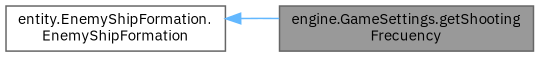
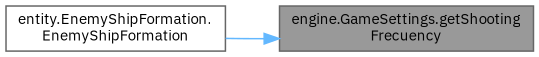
edge "engine.GameSettings.getShooting Frecuency" -> "entity.EnemyShipFormation. EnemyShipFormation": reversed
